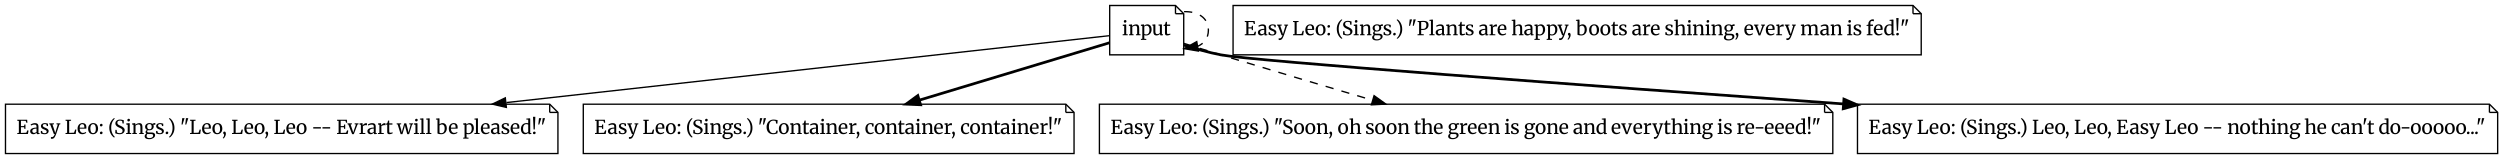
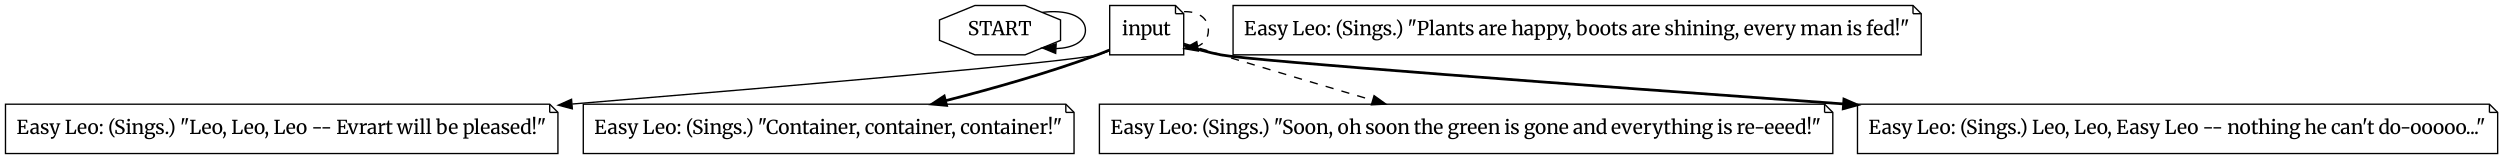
node "START": added
